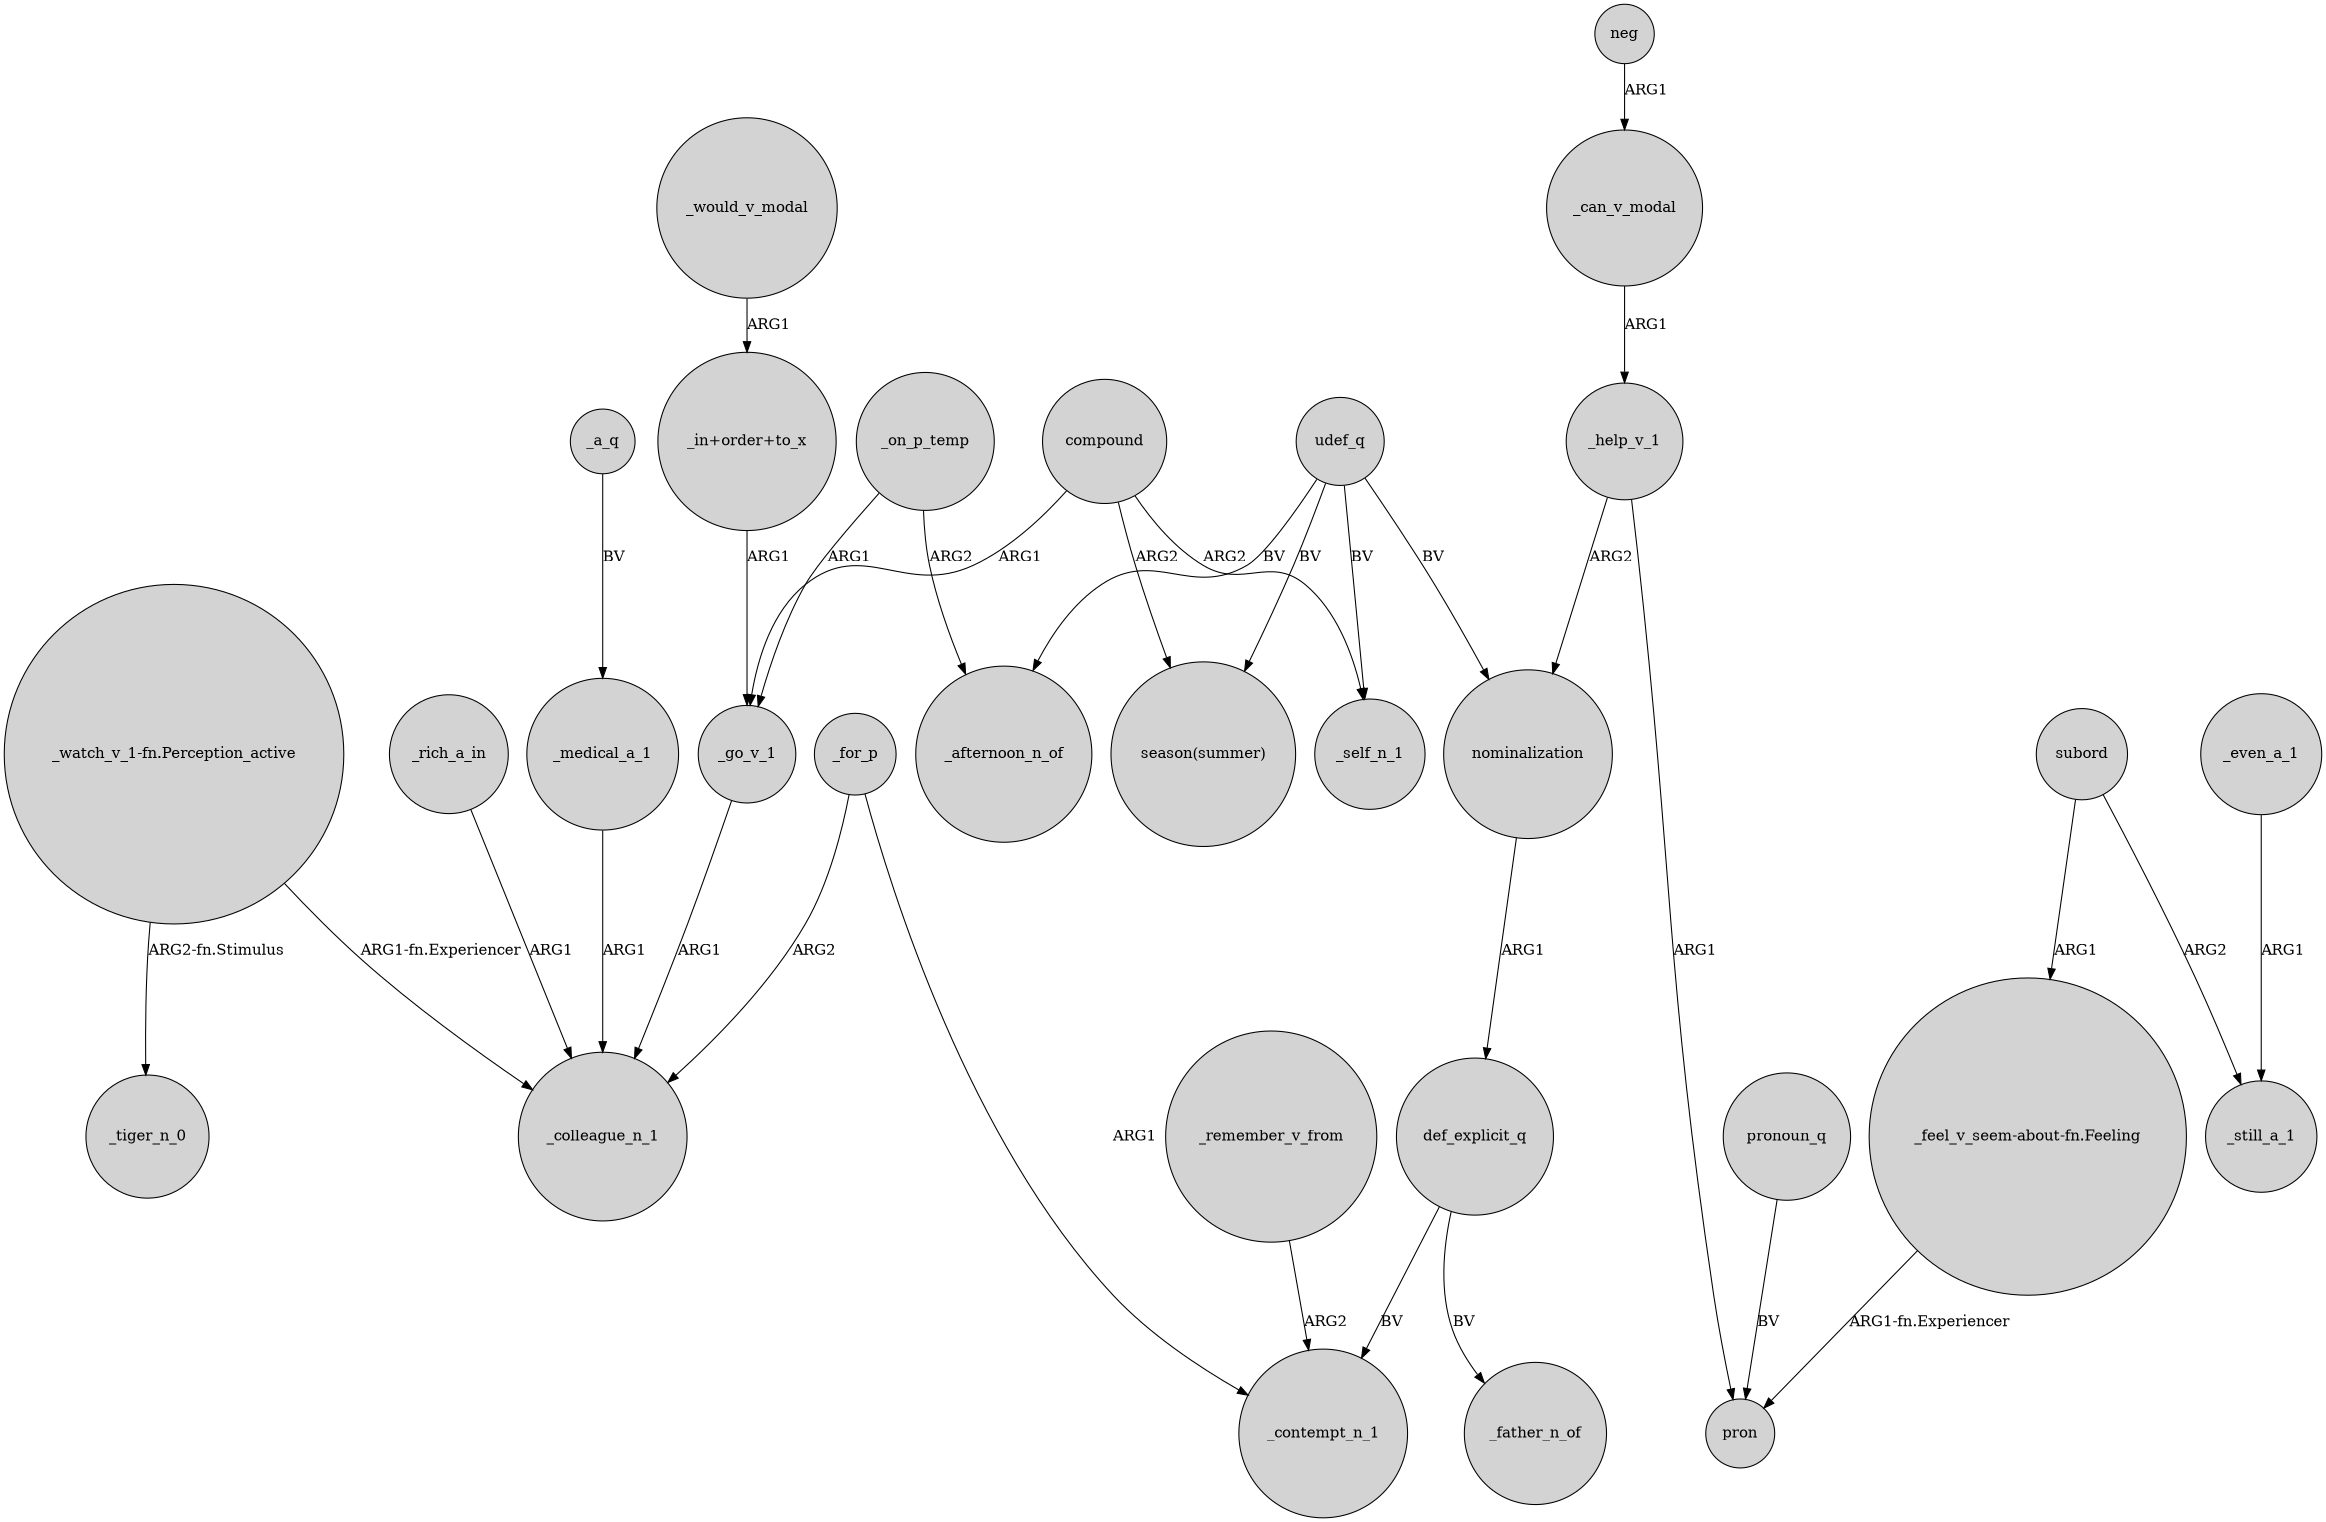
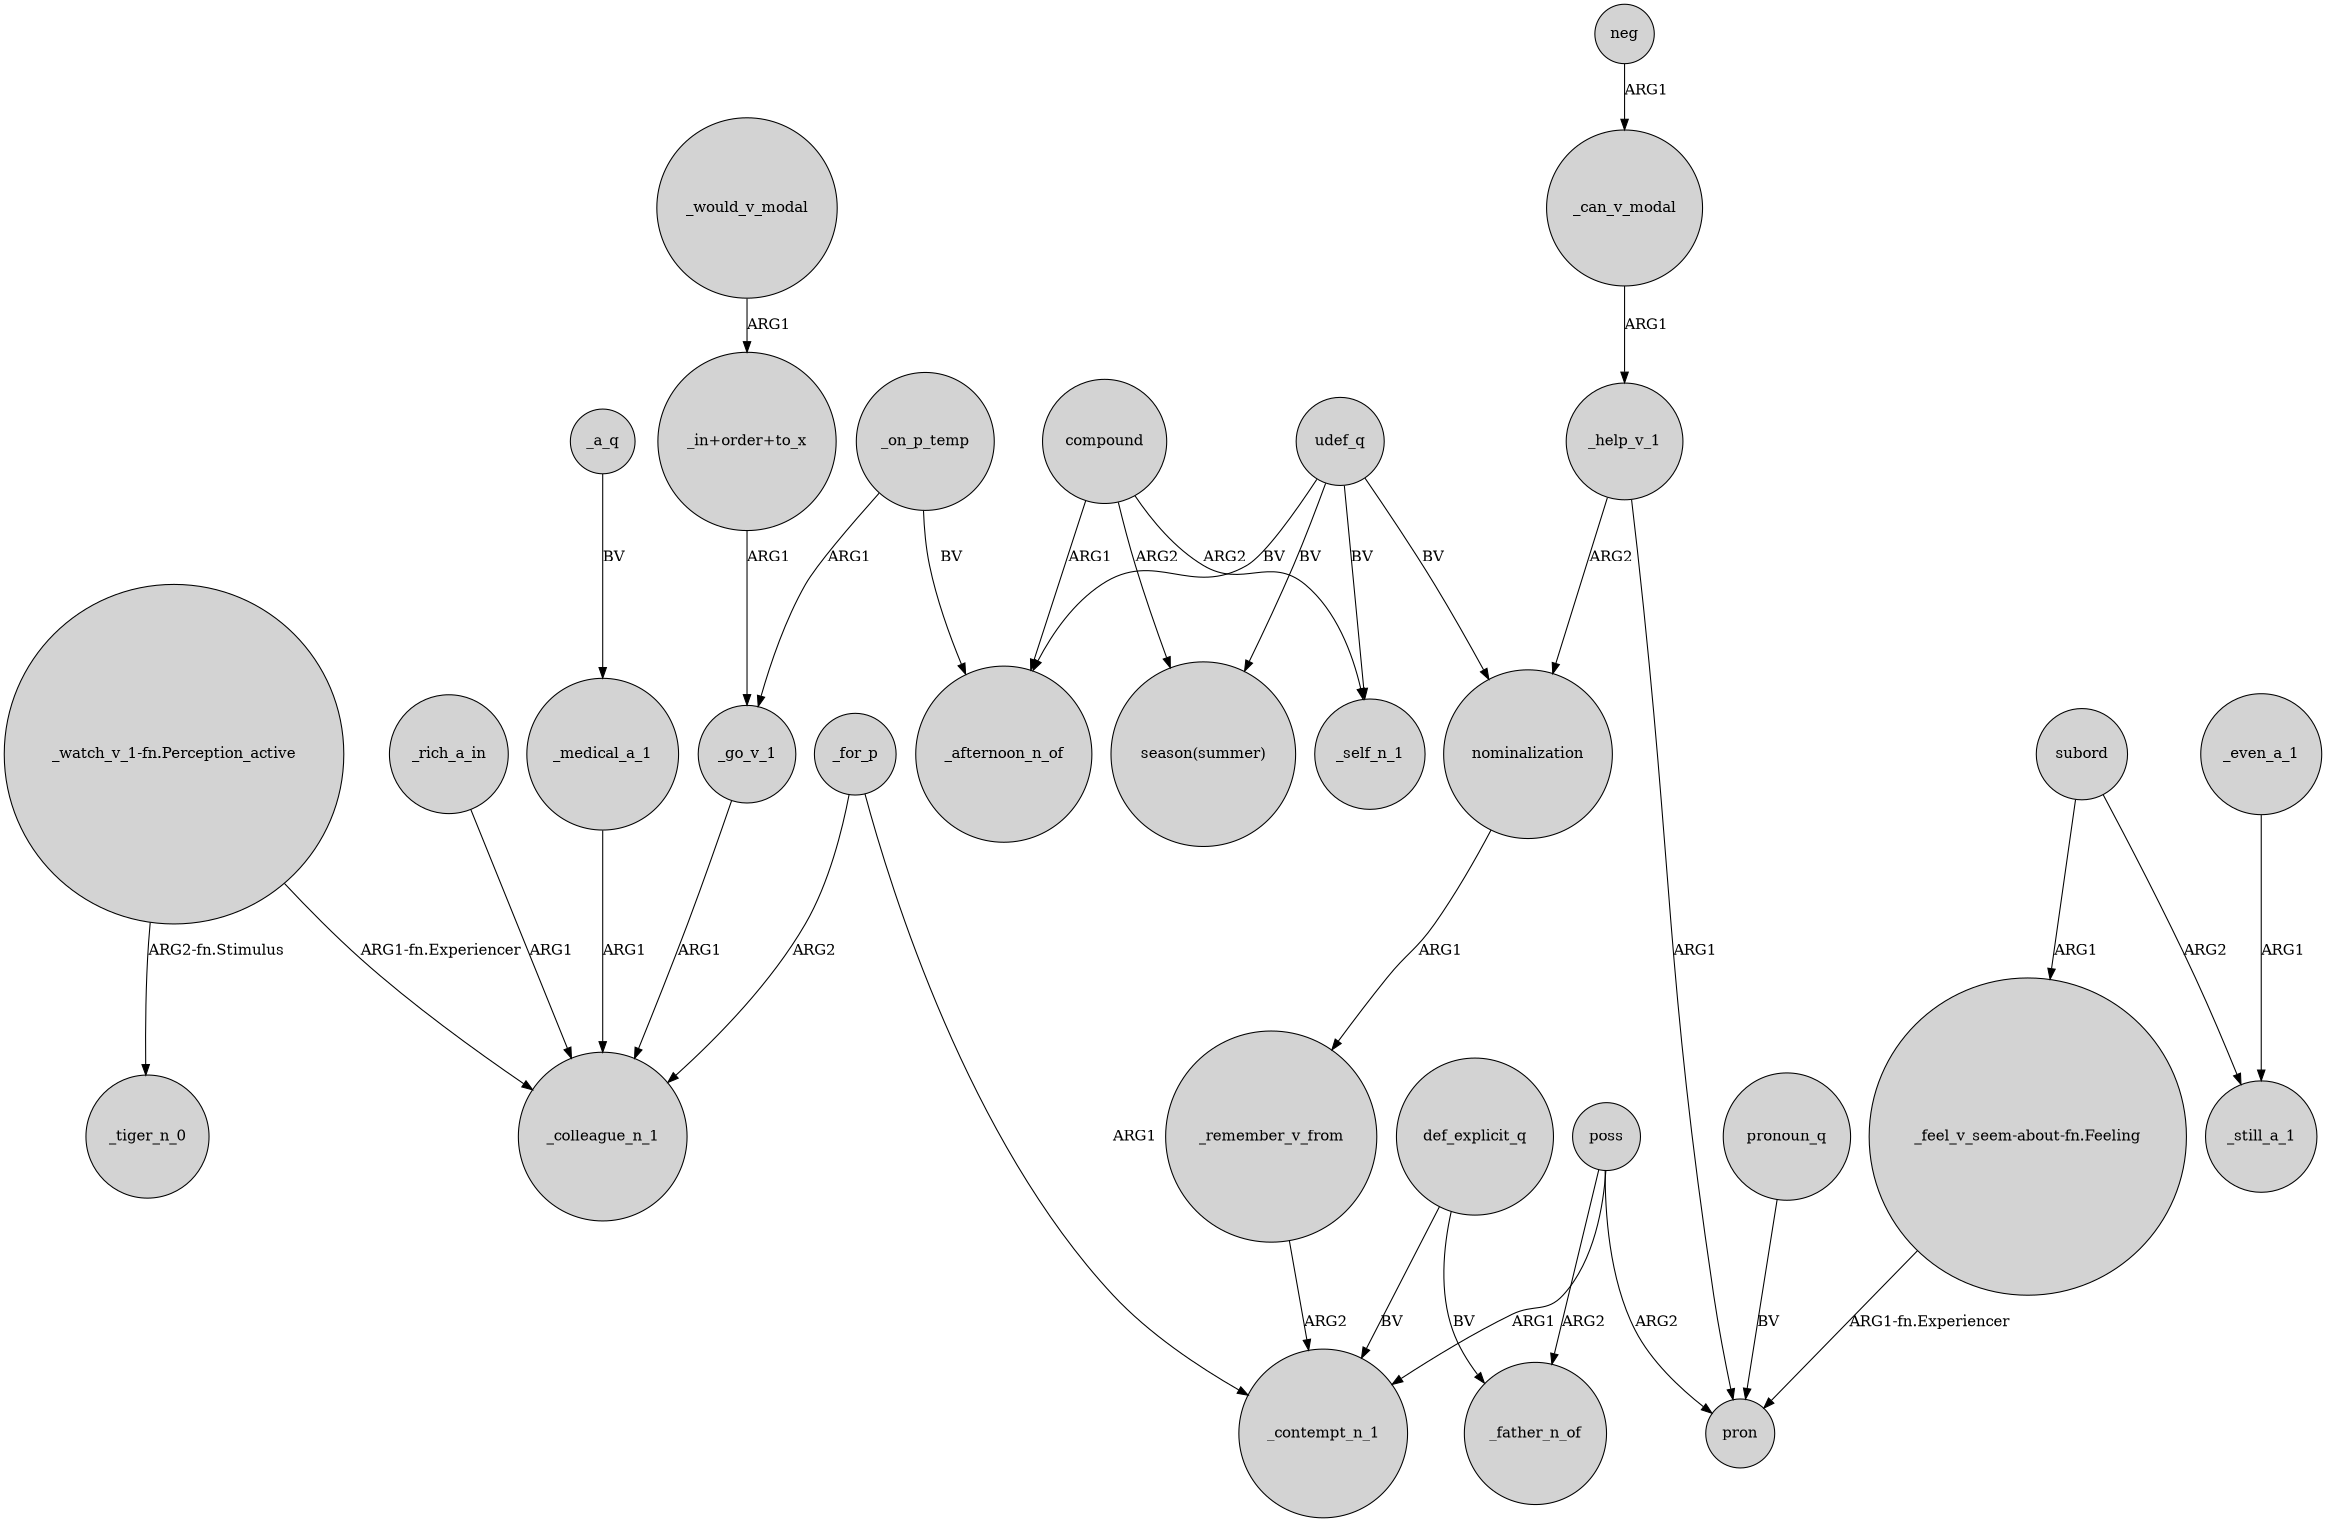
edge "_on_p_temp" -> "_afternoon_n_of": label "ARG2" -> "BV"
edge "compound" -> "_go_v_1": now "compound" -> "_afternoon_n_of"
edge "nominalization" -> "def_explicit_q": now "nominalization" -> "_remember_v_from"
node "poss": added
